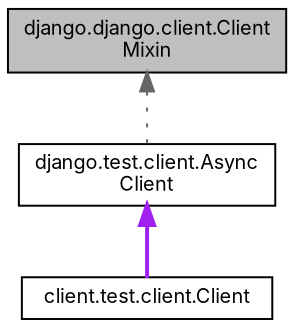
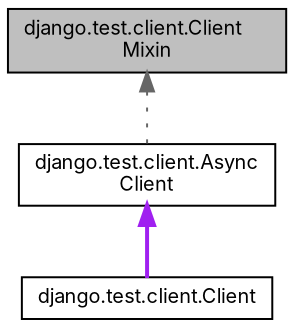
node "django.django.client.Client Mixin": label "django.django.client.Client Mixin" -> "django.test.client.Client Mixin"
node "client.test.client.Client": label "client.test.client.Client" -> "django.test.client.Client"
